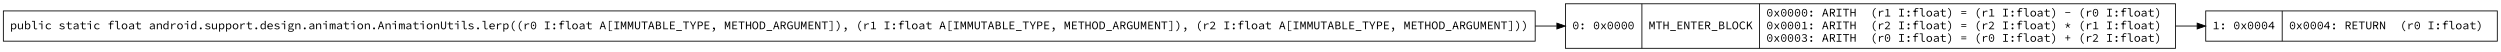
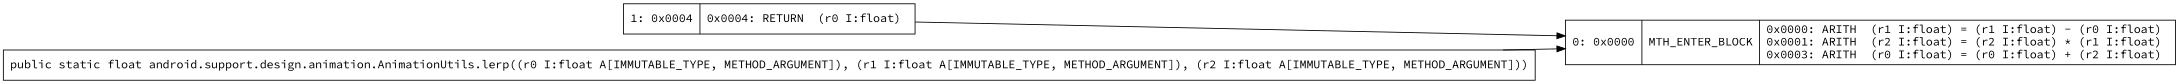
edge "0: 0x0000" -> "1: 0x0004": reversed
